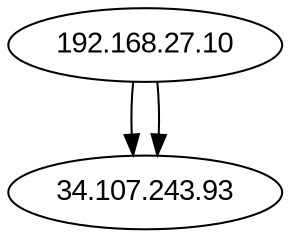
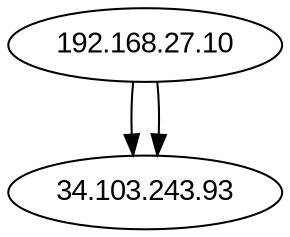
node "34.107.243.93": label "34.107.243.93" -> "34.103.243.93"
